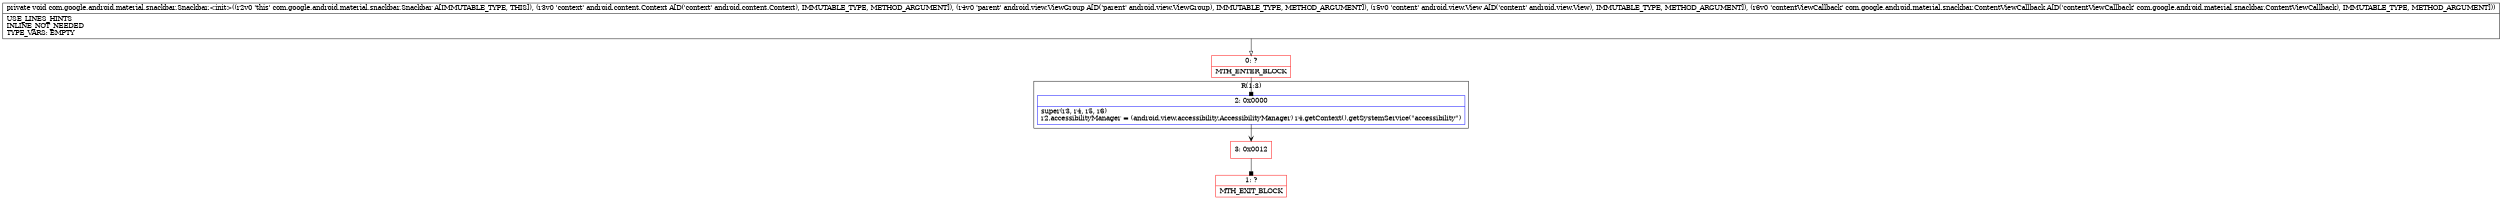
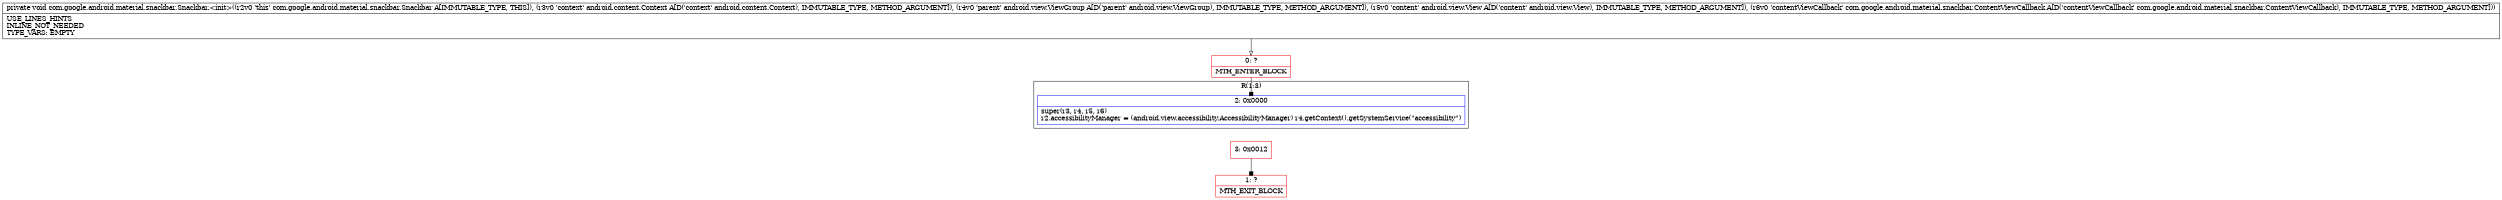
edge "2: 0x0000" -> "3: 0x0012": removed
